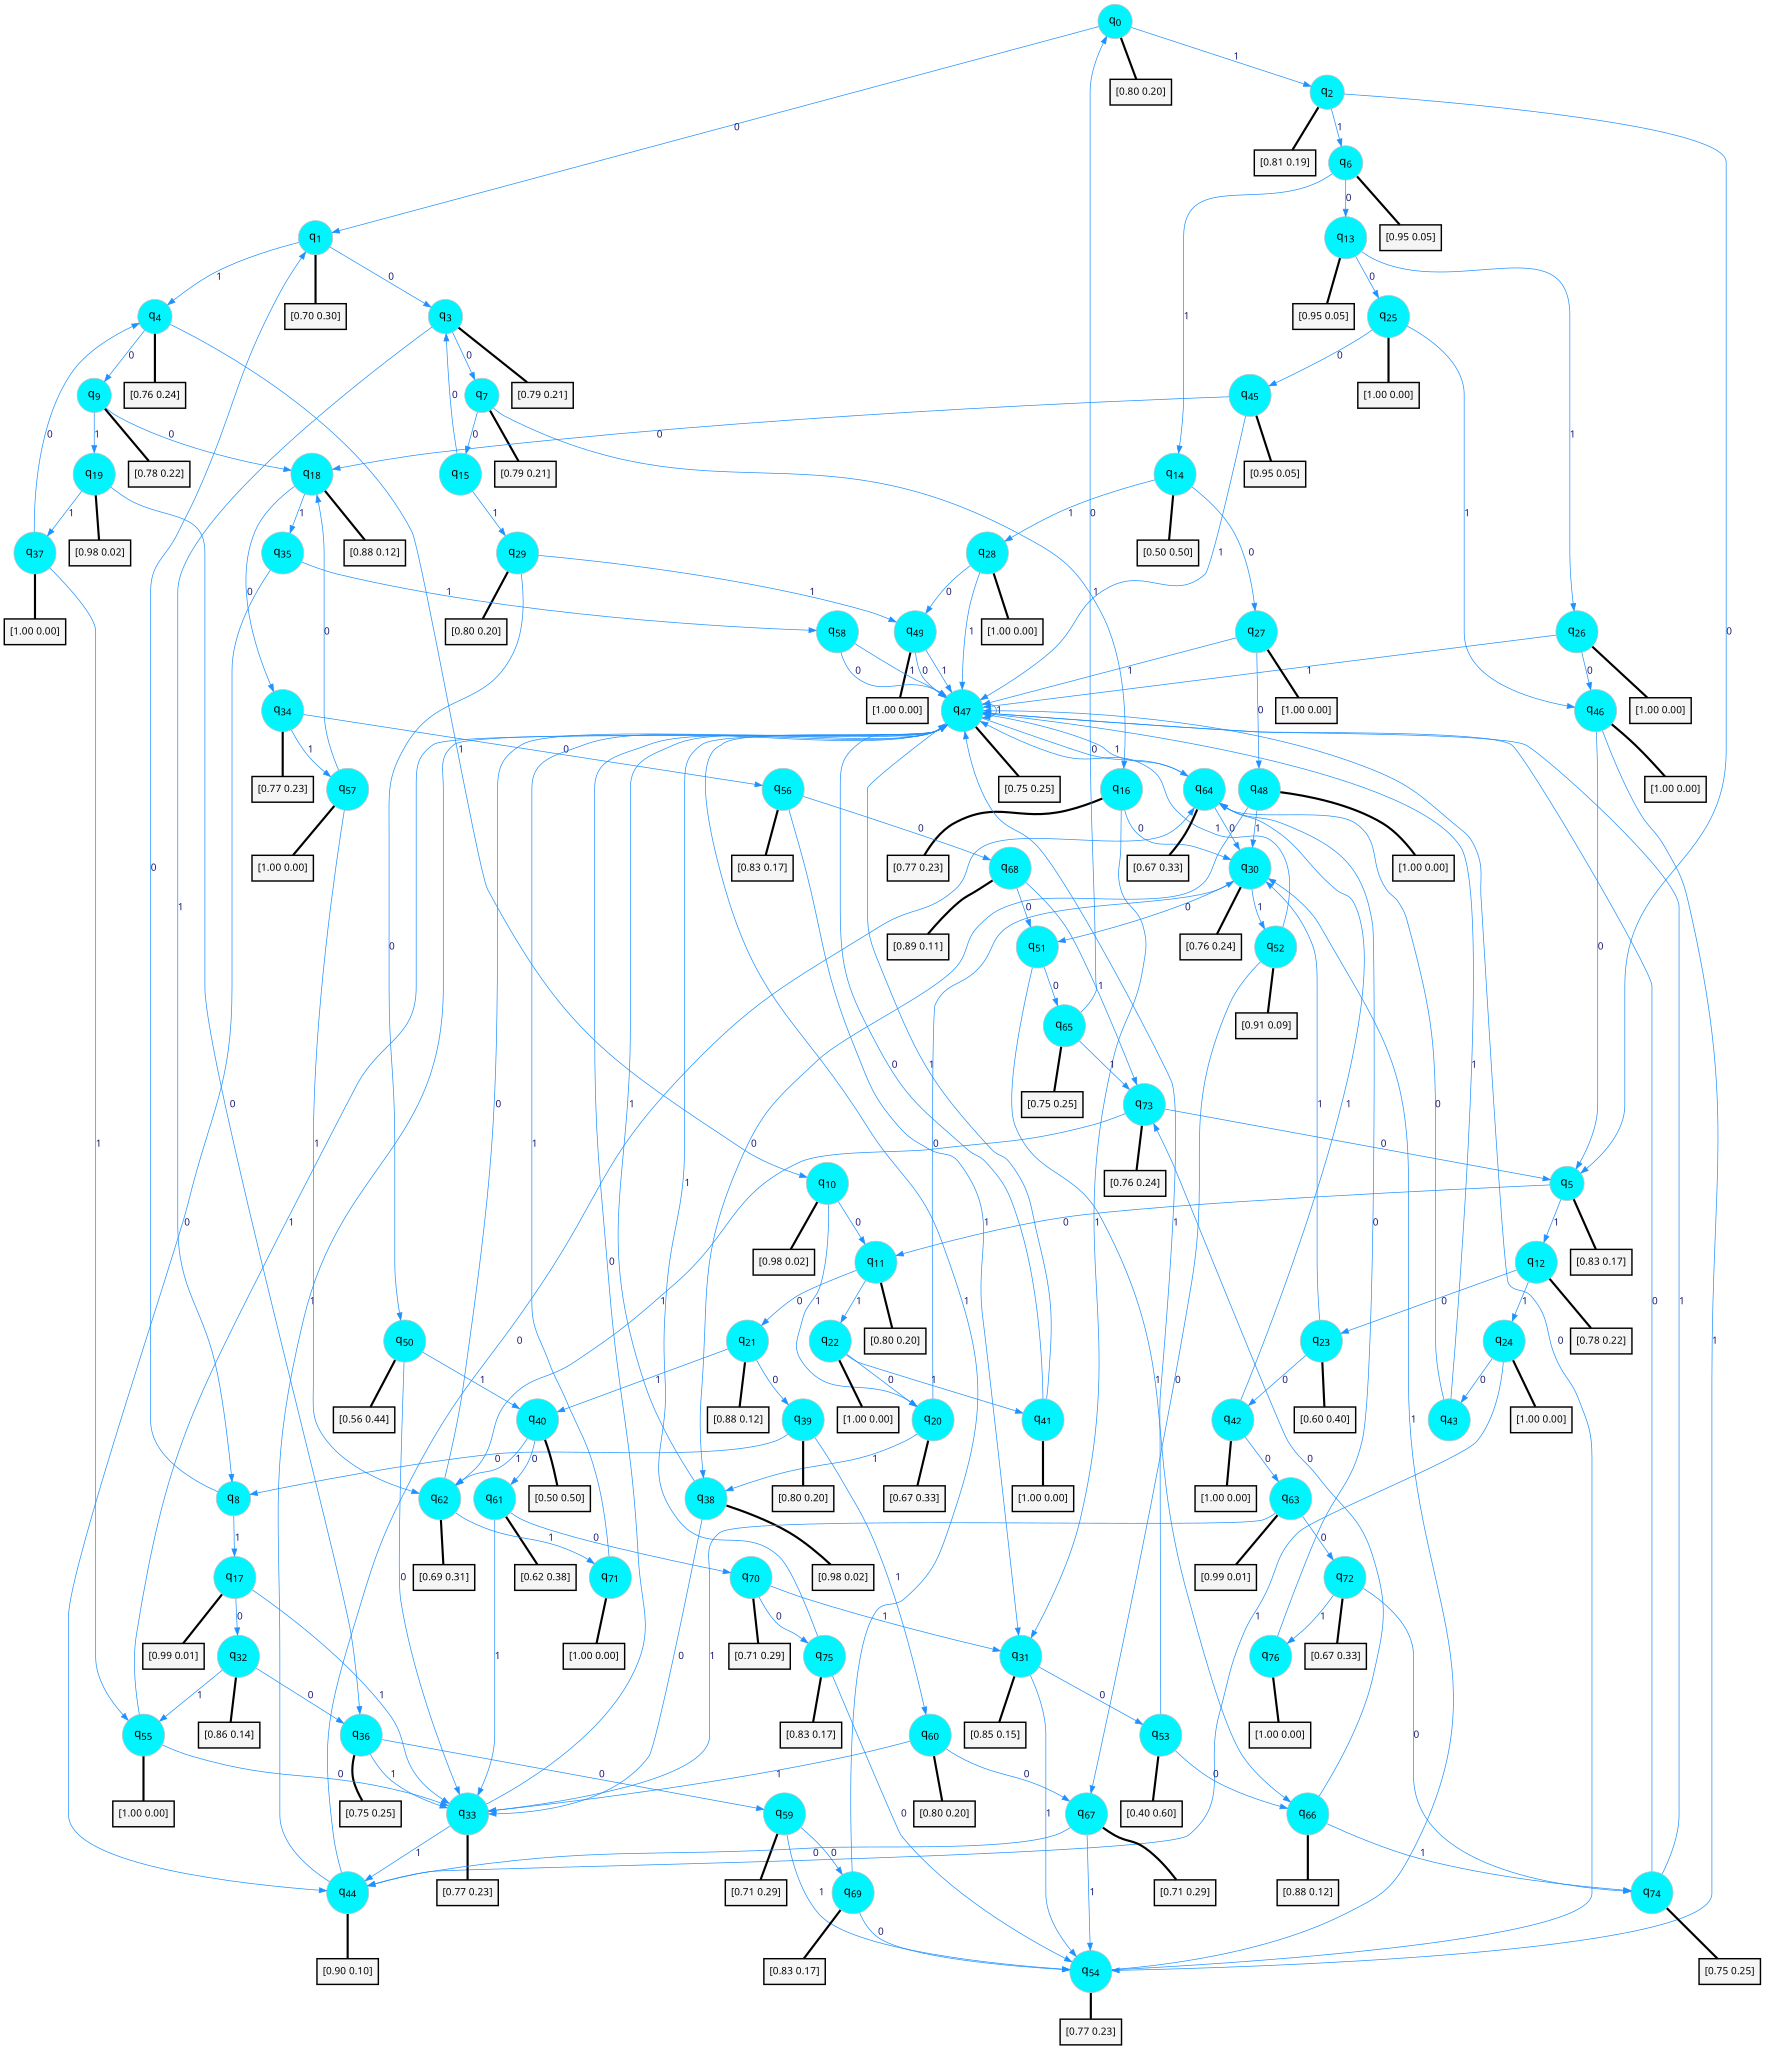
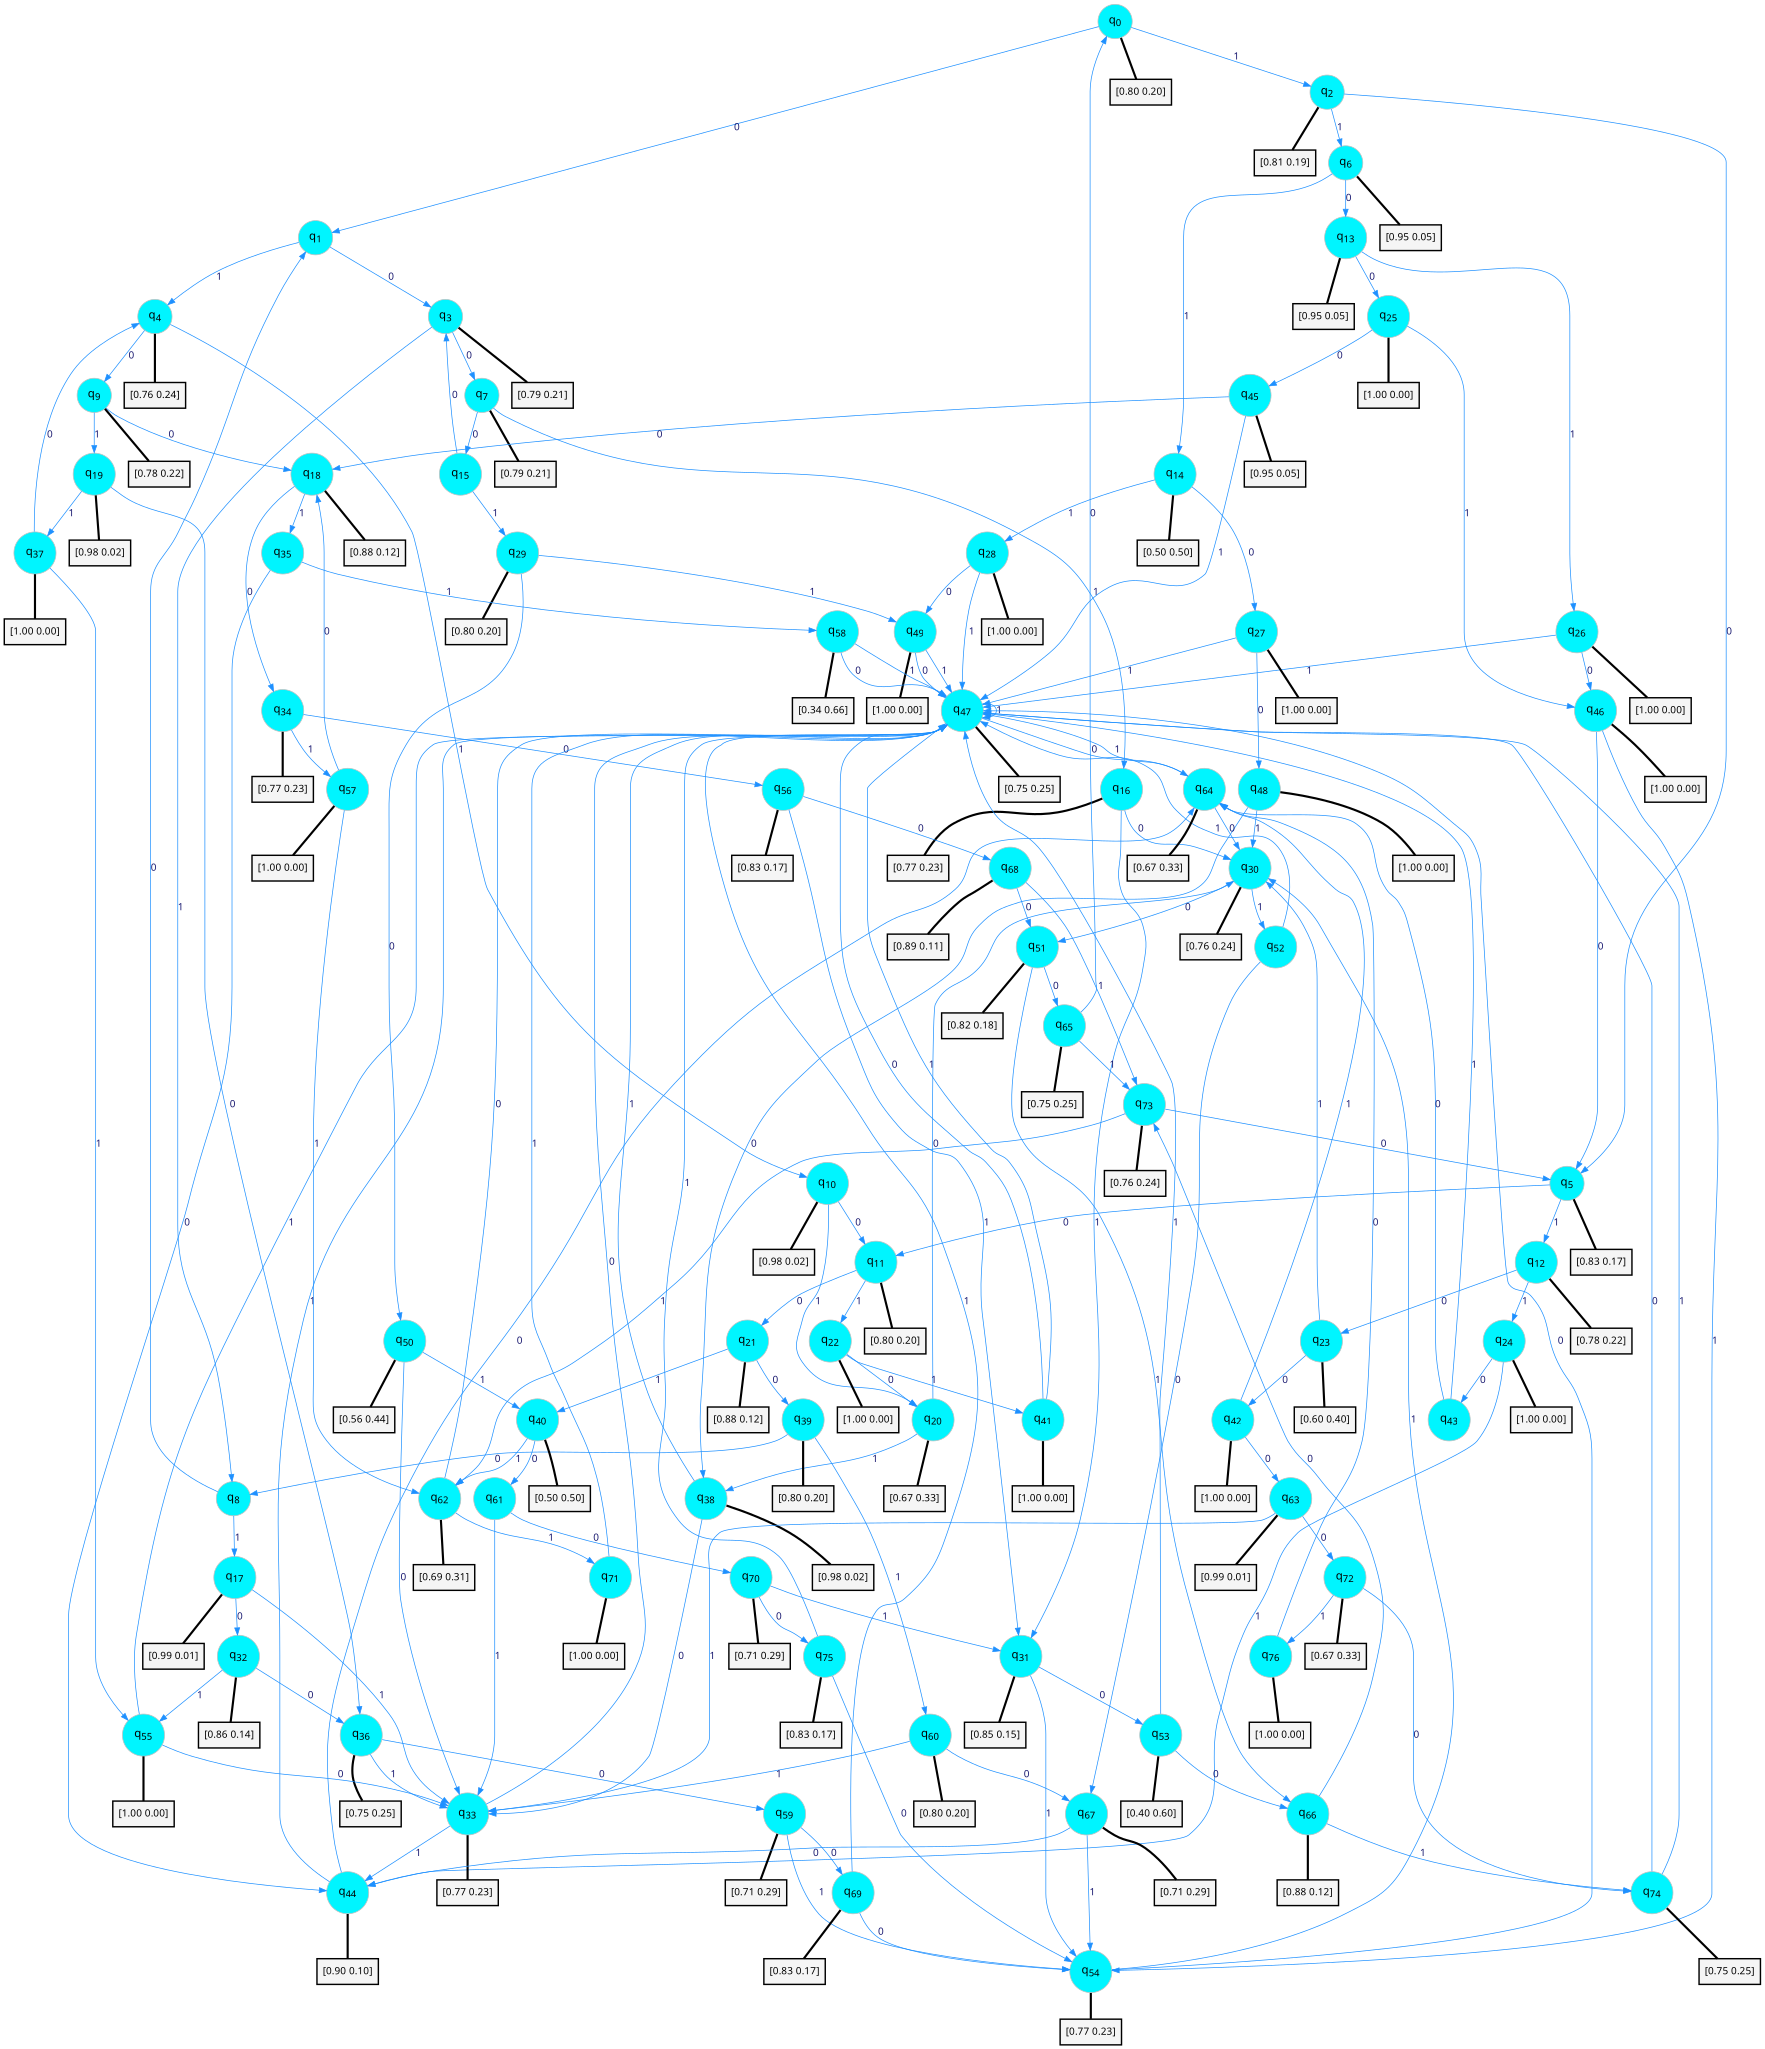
node "[0.70 0.30]": removed
node "[0.34 0.66]": added
node "[0.82 0.18]": added
node "[0.91 0.09]": removed
node "[0.62 0.38]": removed
